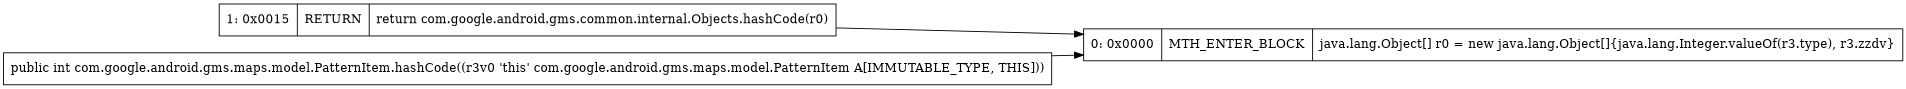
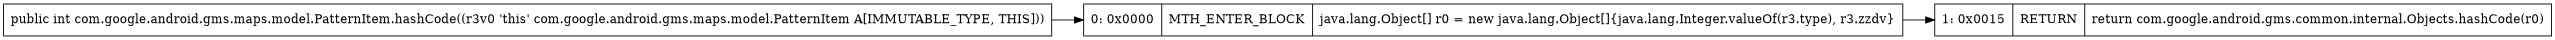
edge "1: 0x0015" -> "0: 0x0000": reversed
